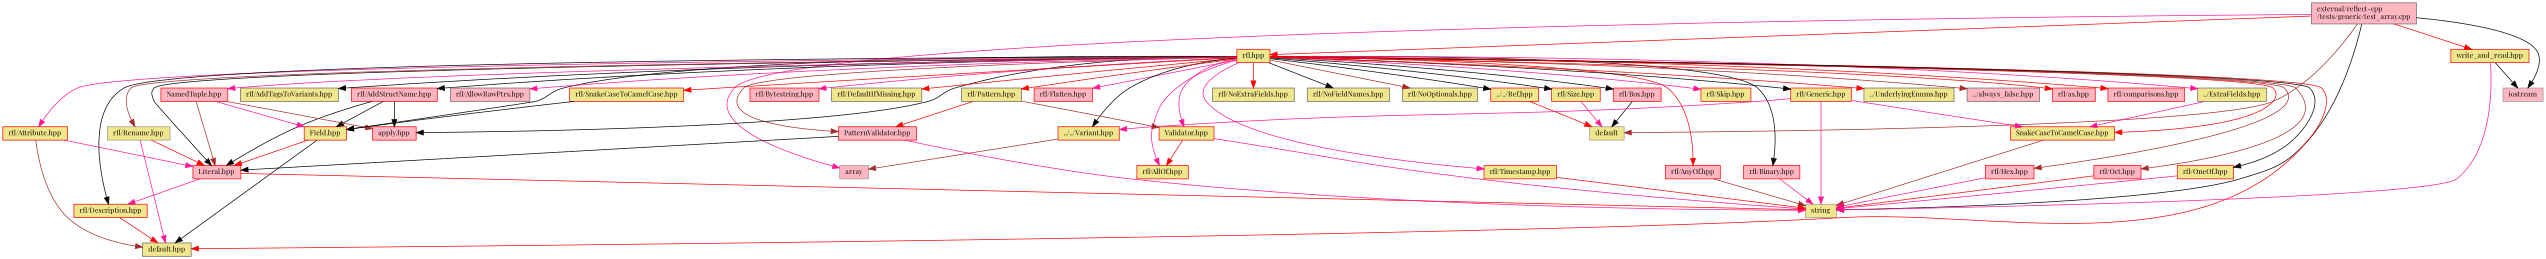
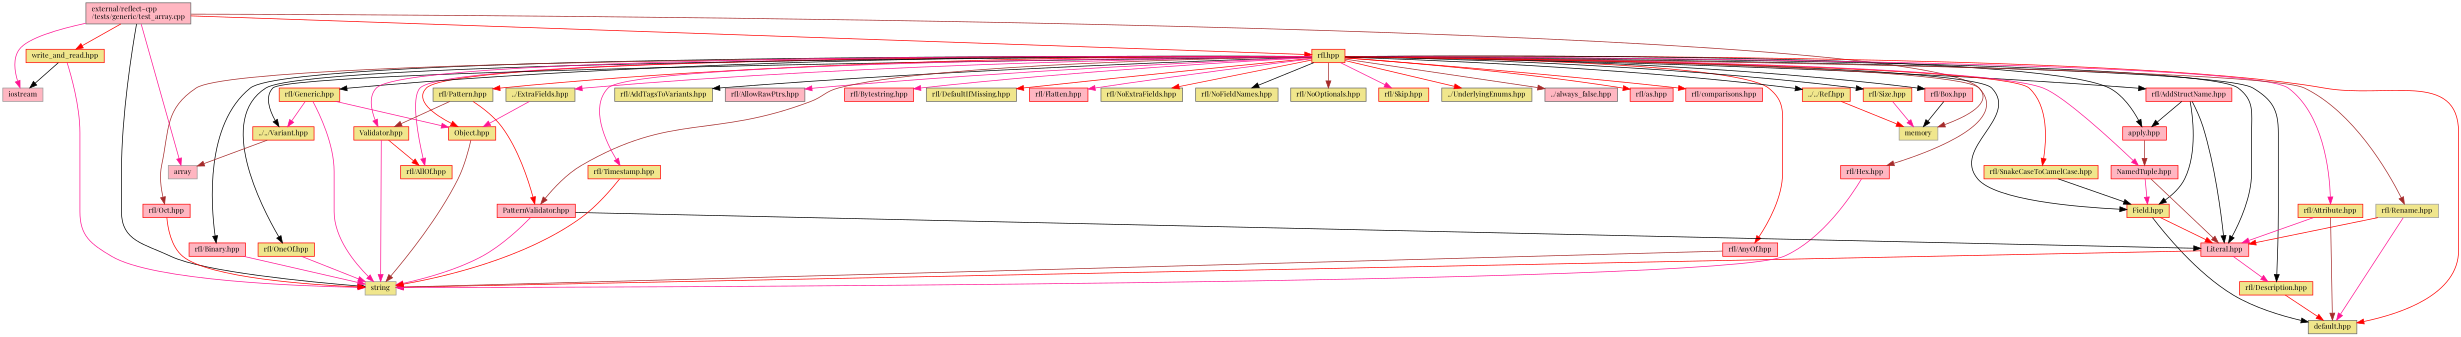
edge "external/reflect-cpp /tests/generic/test_array.cpp" -> "iostream": color black -> deeppink
edge "NamedTuple.hpp" -> "apply.hpp": reversed
node "default": label "default" -> "memory"
node "SnakeCaseToCamelCase.hpp": label "SnakeCaseToCamelCase.hpp" -> "Object.hpp"
